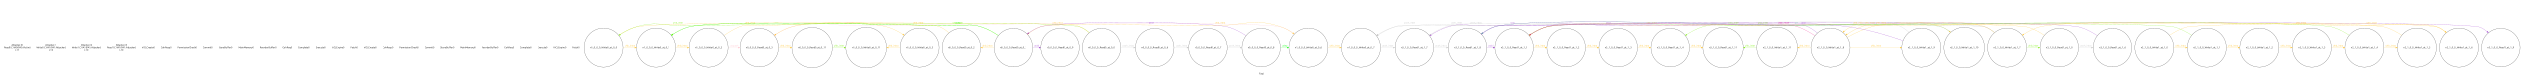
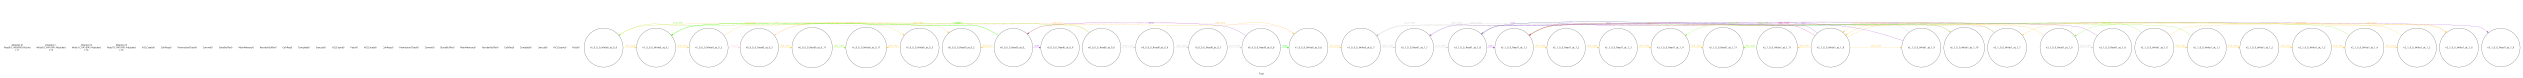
edge "n0_0_0_0_Read0_at_0_2" -> "n0_0_0_0_Read0_at_0_3": reversed
edge "n2_1_0_0_Write1_at_1_7" -> "n3_1_0_0_Read1_at_1_0": now "n2_1_0_0_Write1_at_1_0" -> "n3_1_0_0_Read1_at_1_0"
